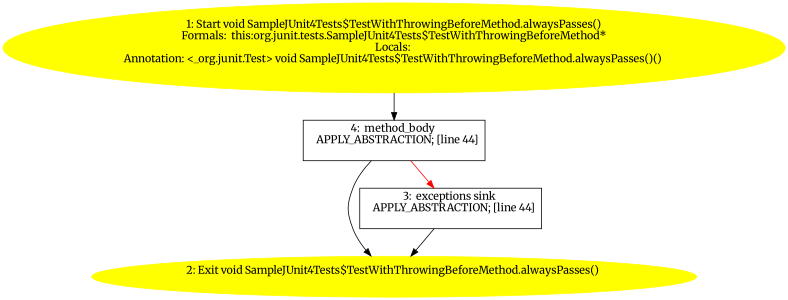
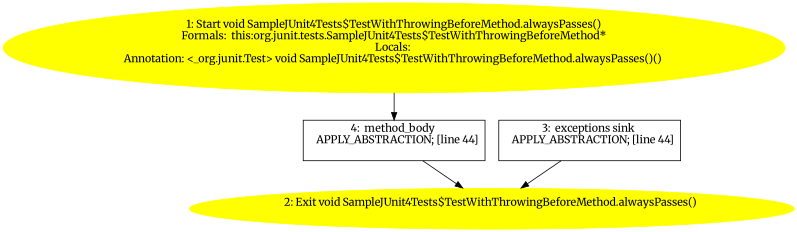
edge "4:  method_body APPLY_ABSTRACTION; [line 44]" -> "3:  exceptions sink APPLY_ABSTRACTION; [line 44]": removed
